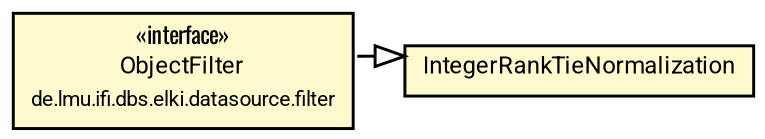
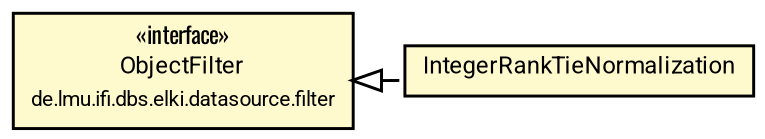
edge "ObjectFilter" -> "IntegerRankTieNormalization": reversed
